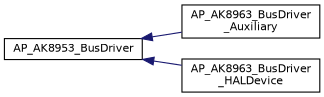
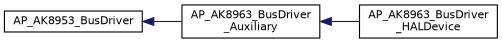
edge "AP_AK8963_BusDriver _HALDevice" -> "AP_AK8953_BusDriver": now "AP_AK8963_BusDriver _HALDevice" -> "AP_AK8963_BusDriver _Auxiliary"
